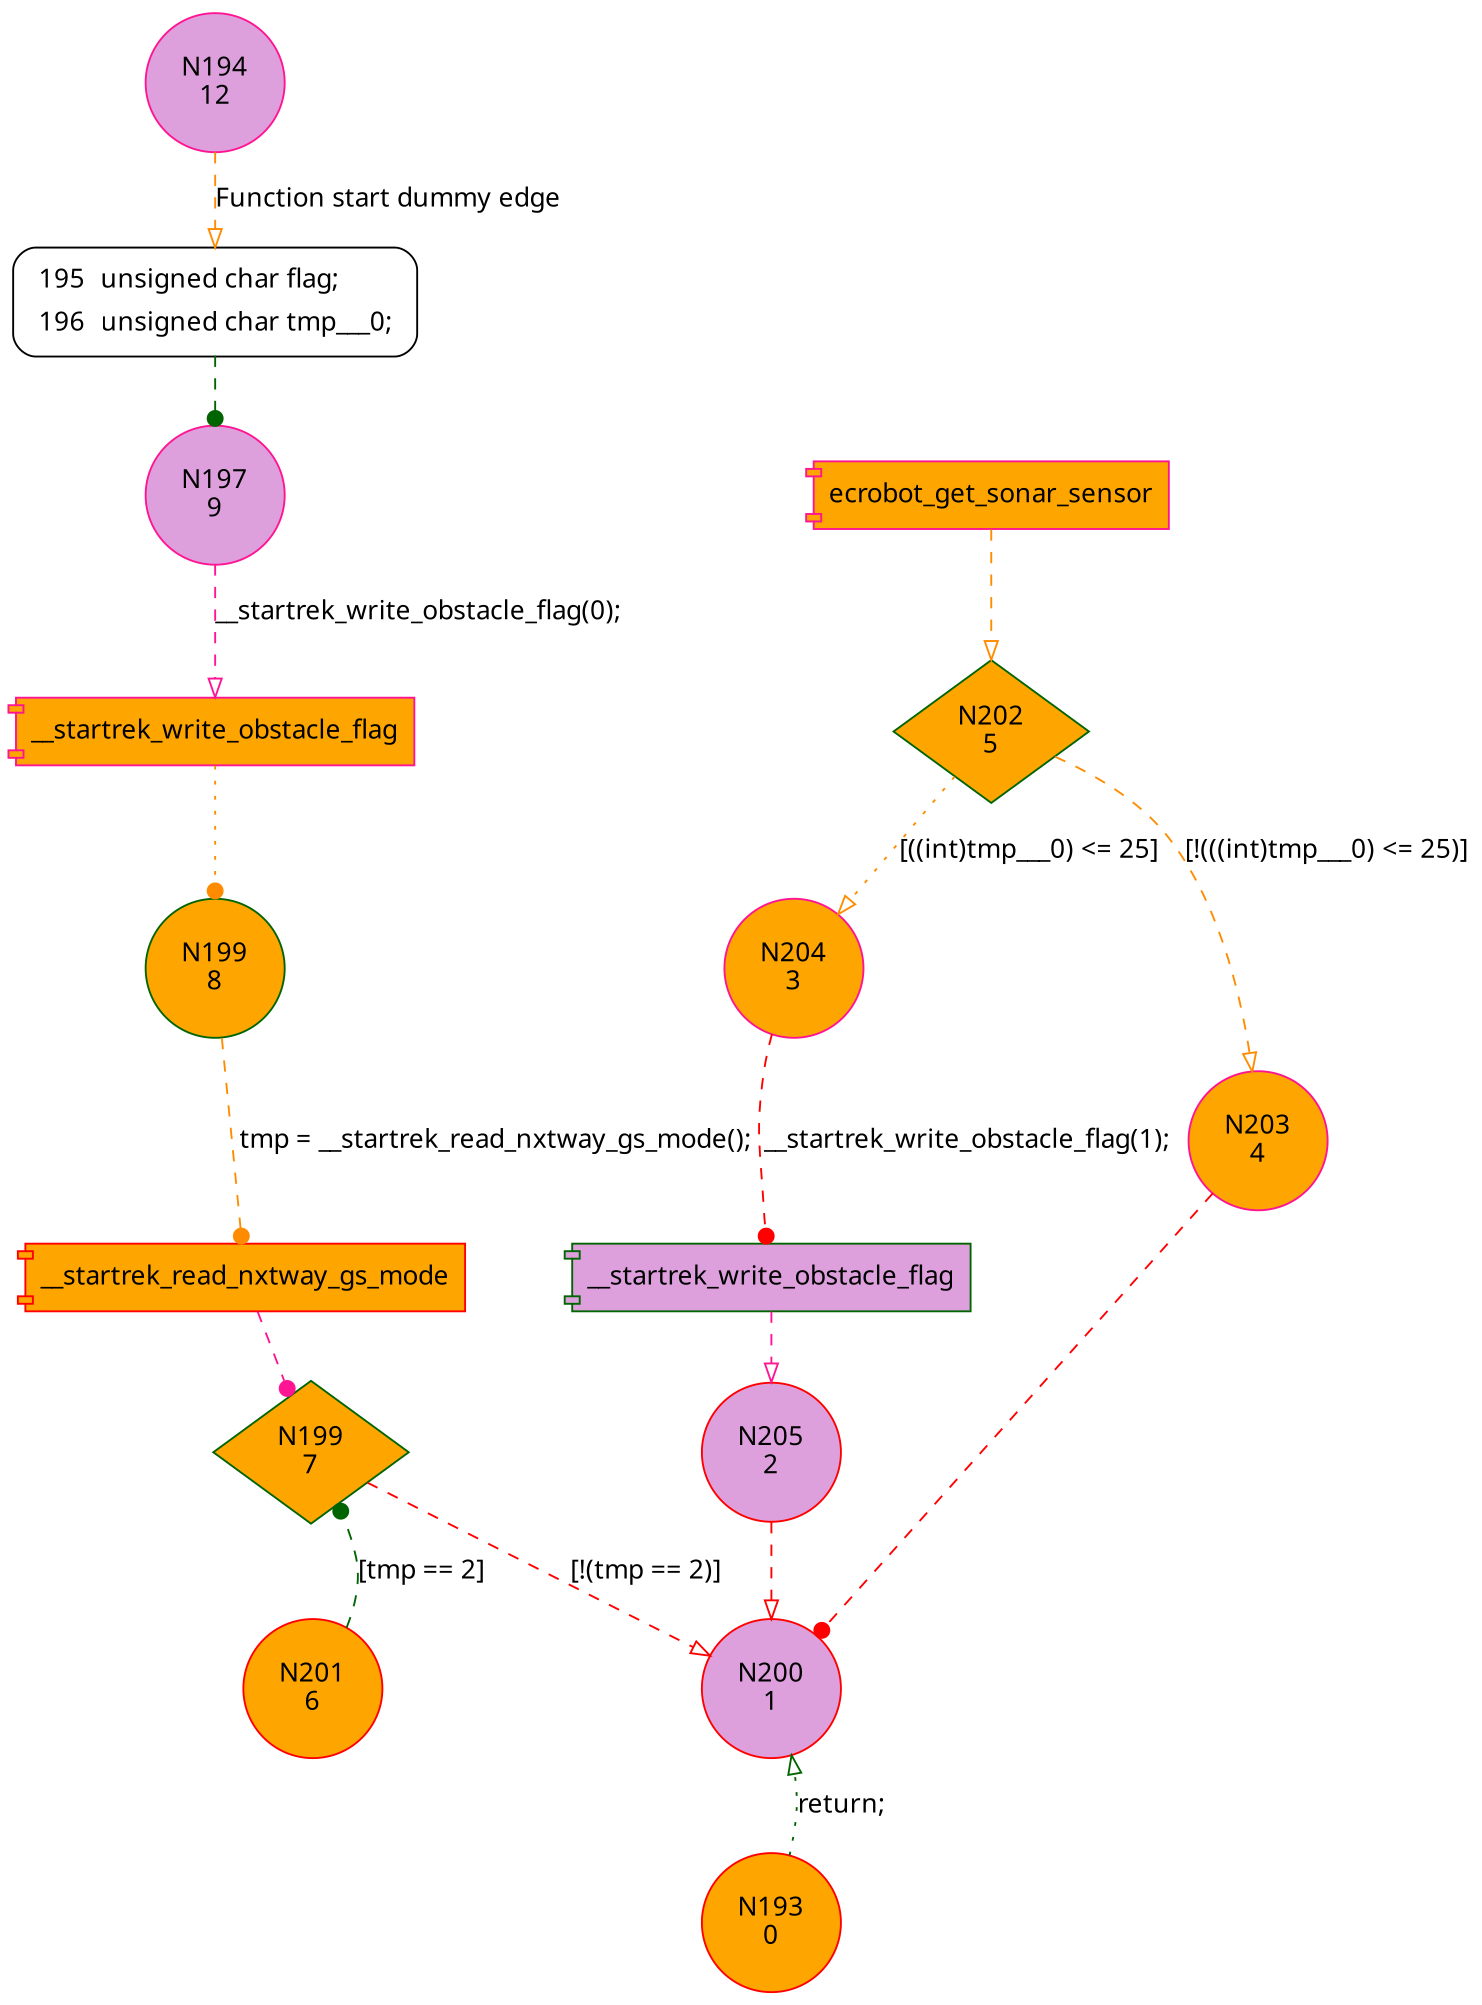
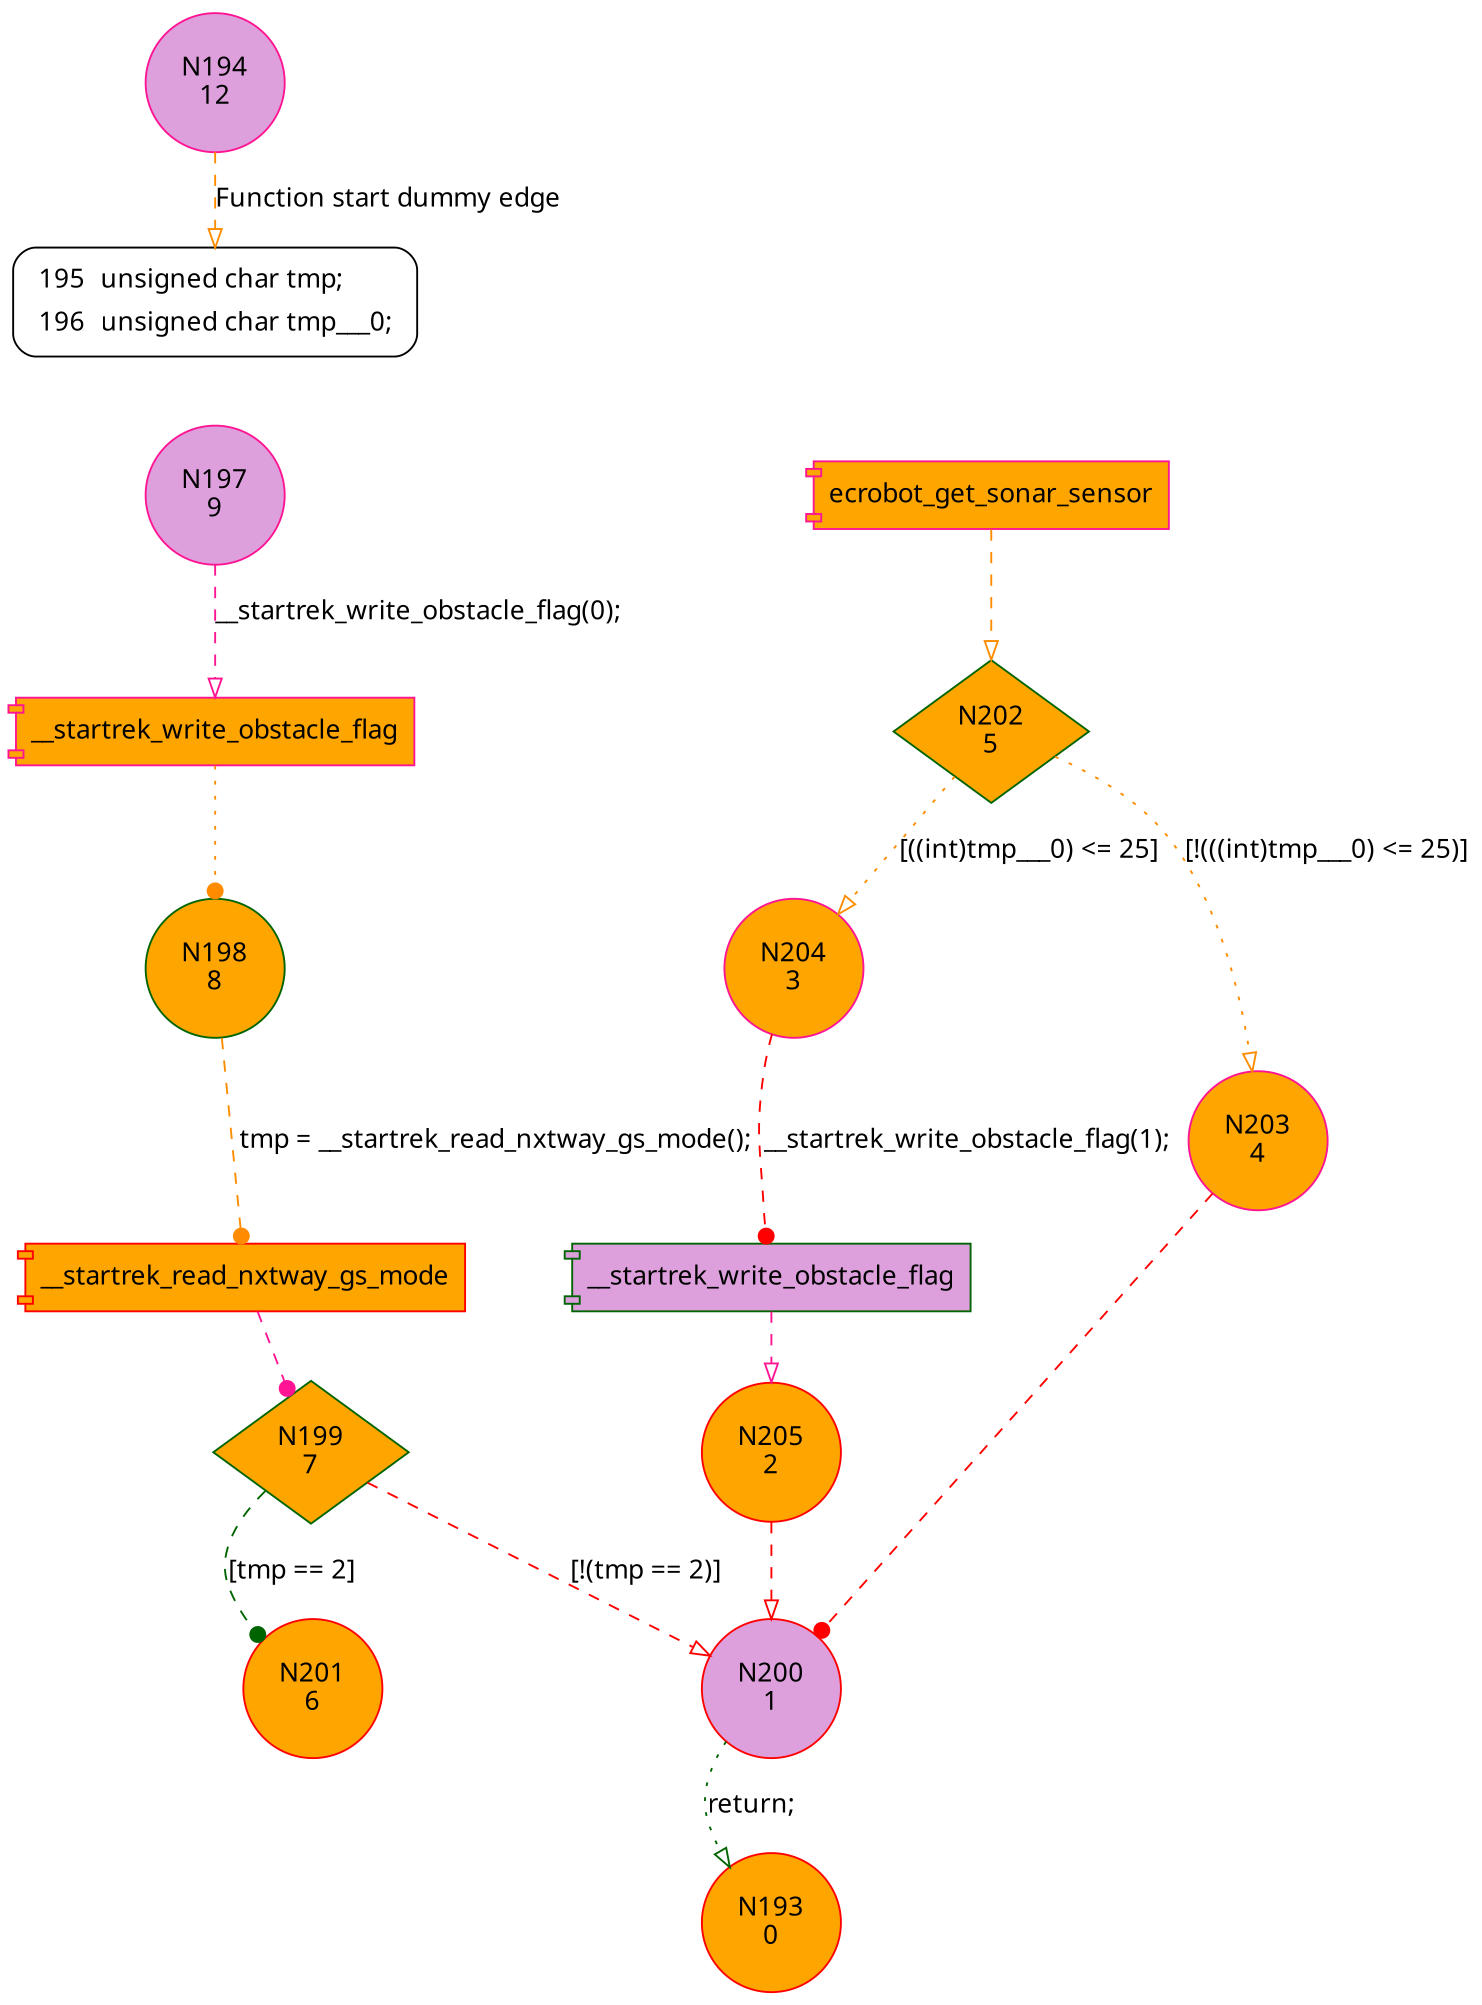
node "195": text "unsigned char flag;" -> "unsigned char tmp;"
edge "195" -> "N197 9": removed
edge "N202 5" -> "N203 4": style dashed -> dotted
node "N199 8": label "N199 8" -> "N198 8"
node "N205 2": fillcolor plum -> orange
edge "N201 6" -> "N199 7": reversed
edge "N193 0" -> "N200 1": reversed
